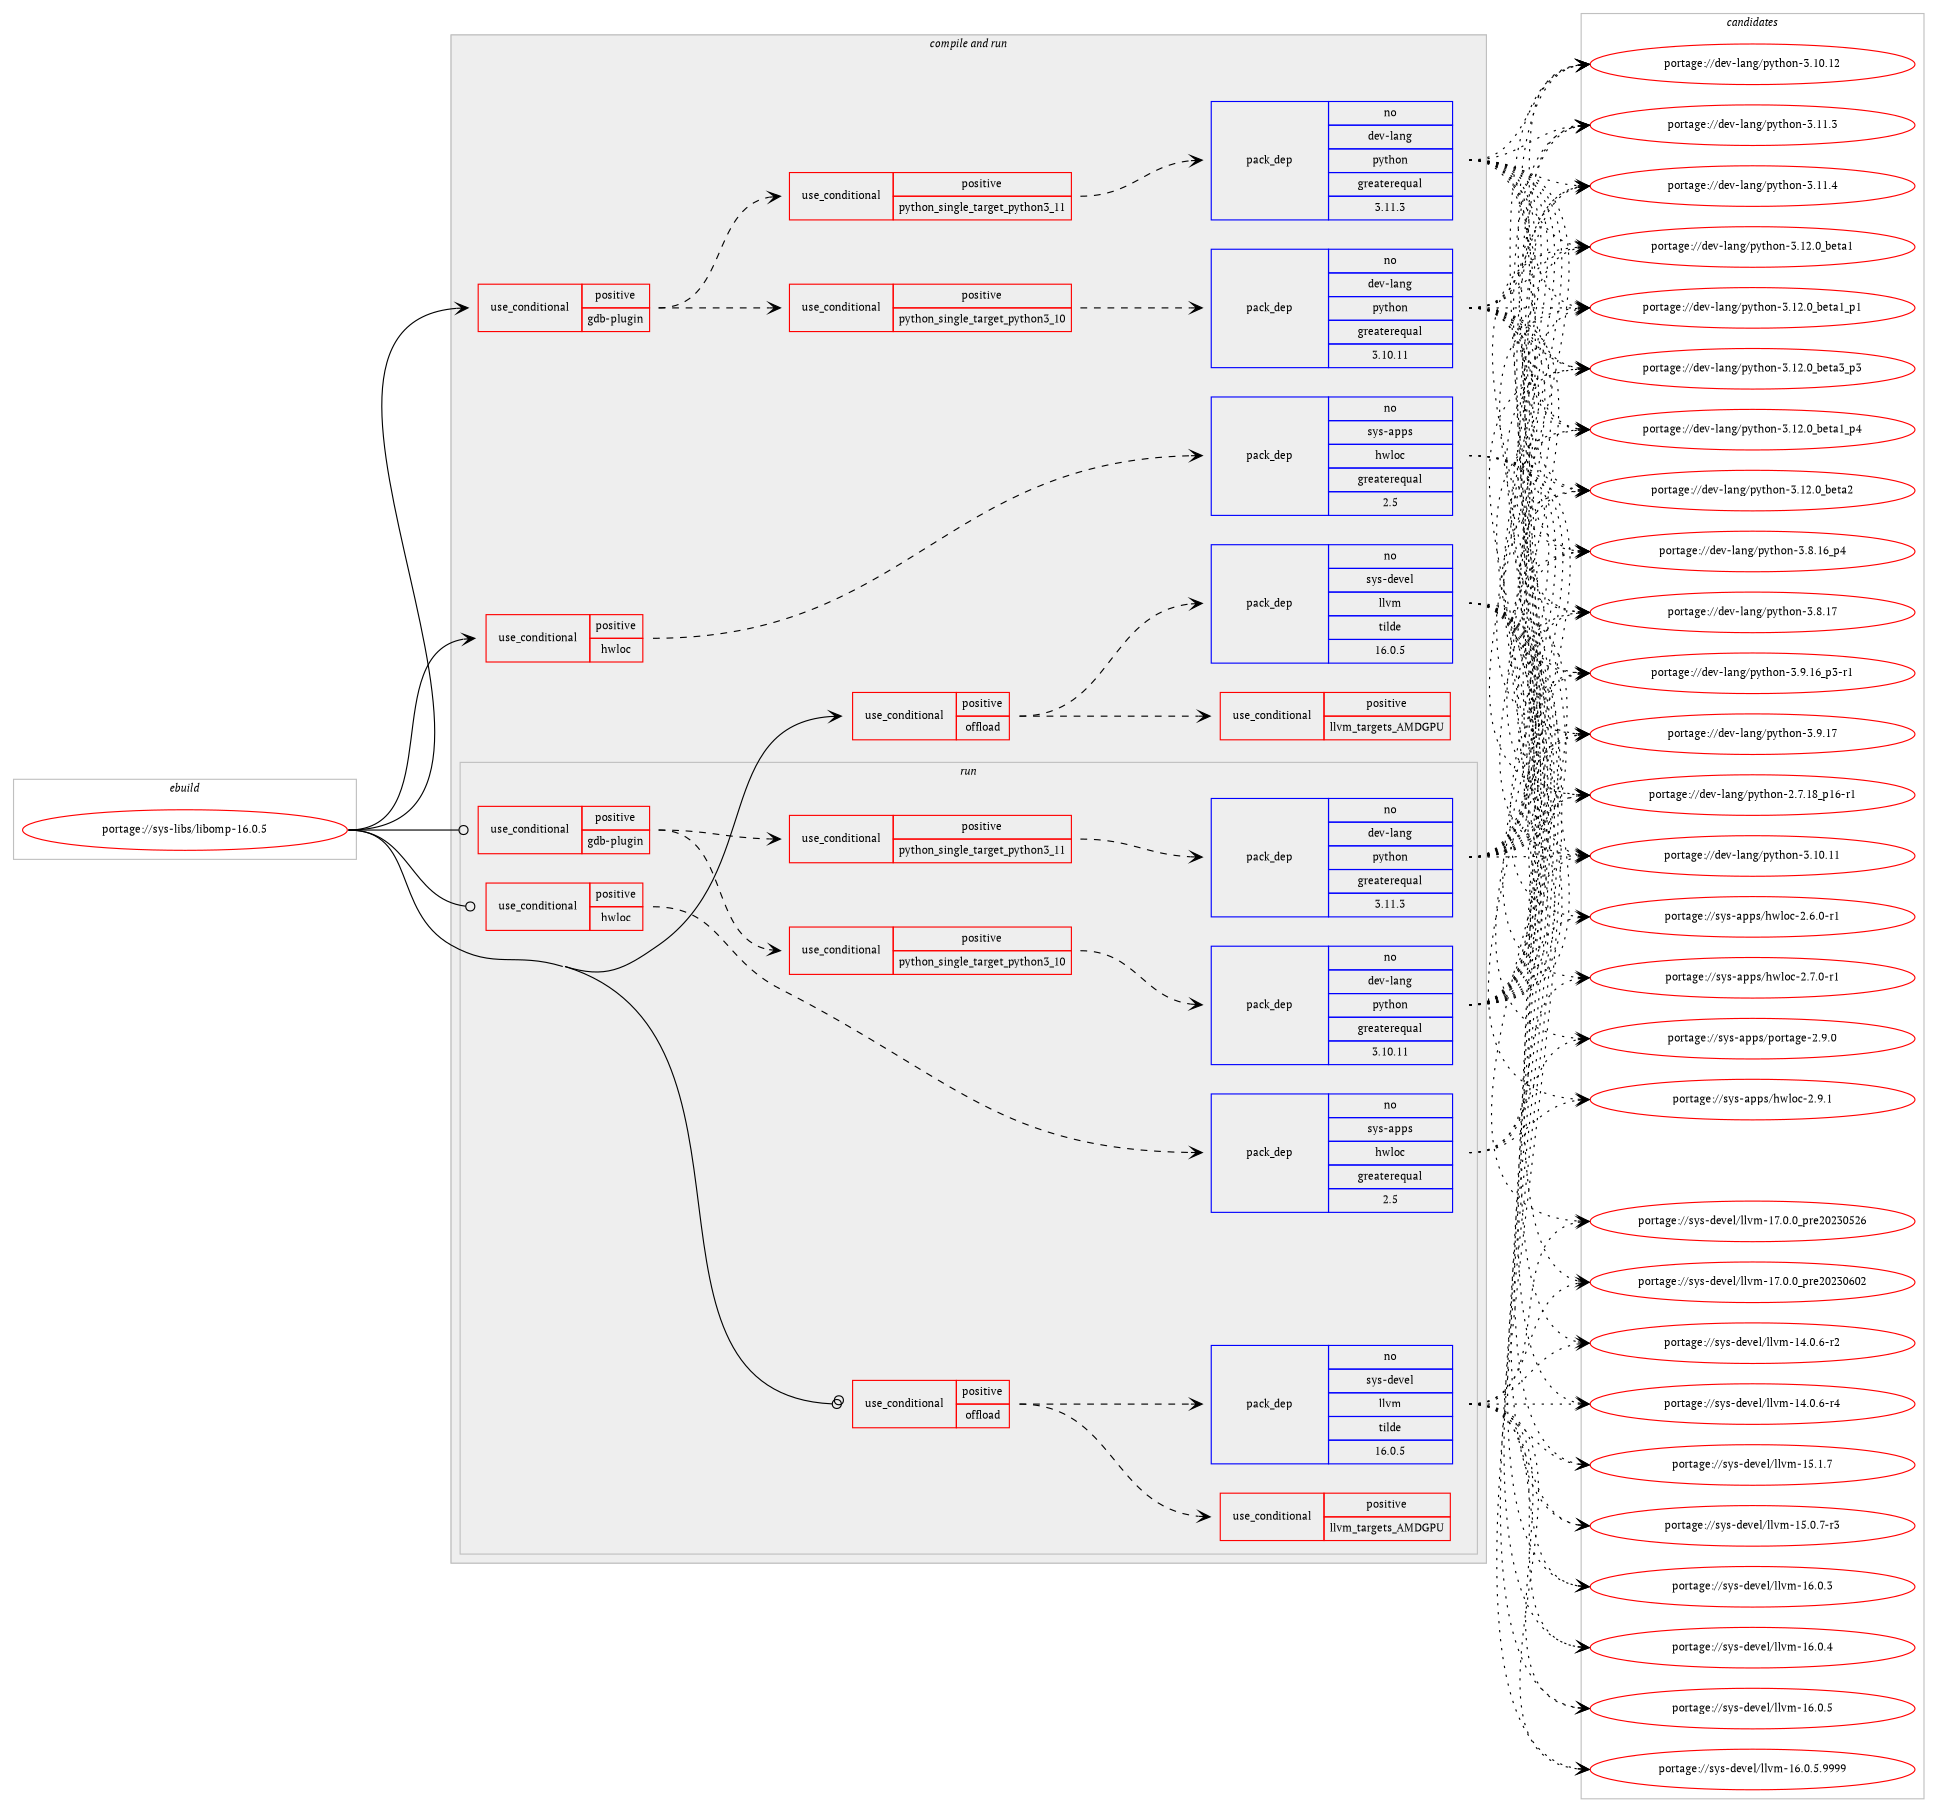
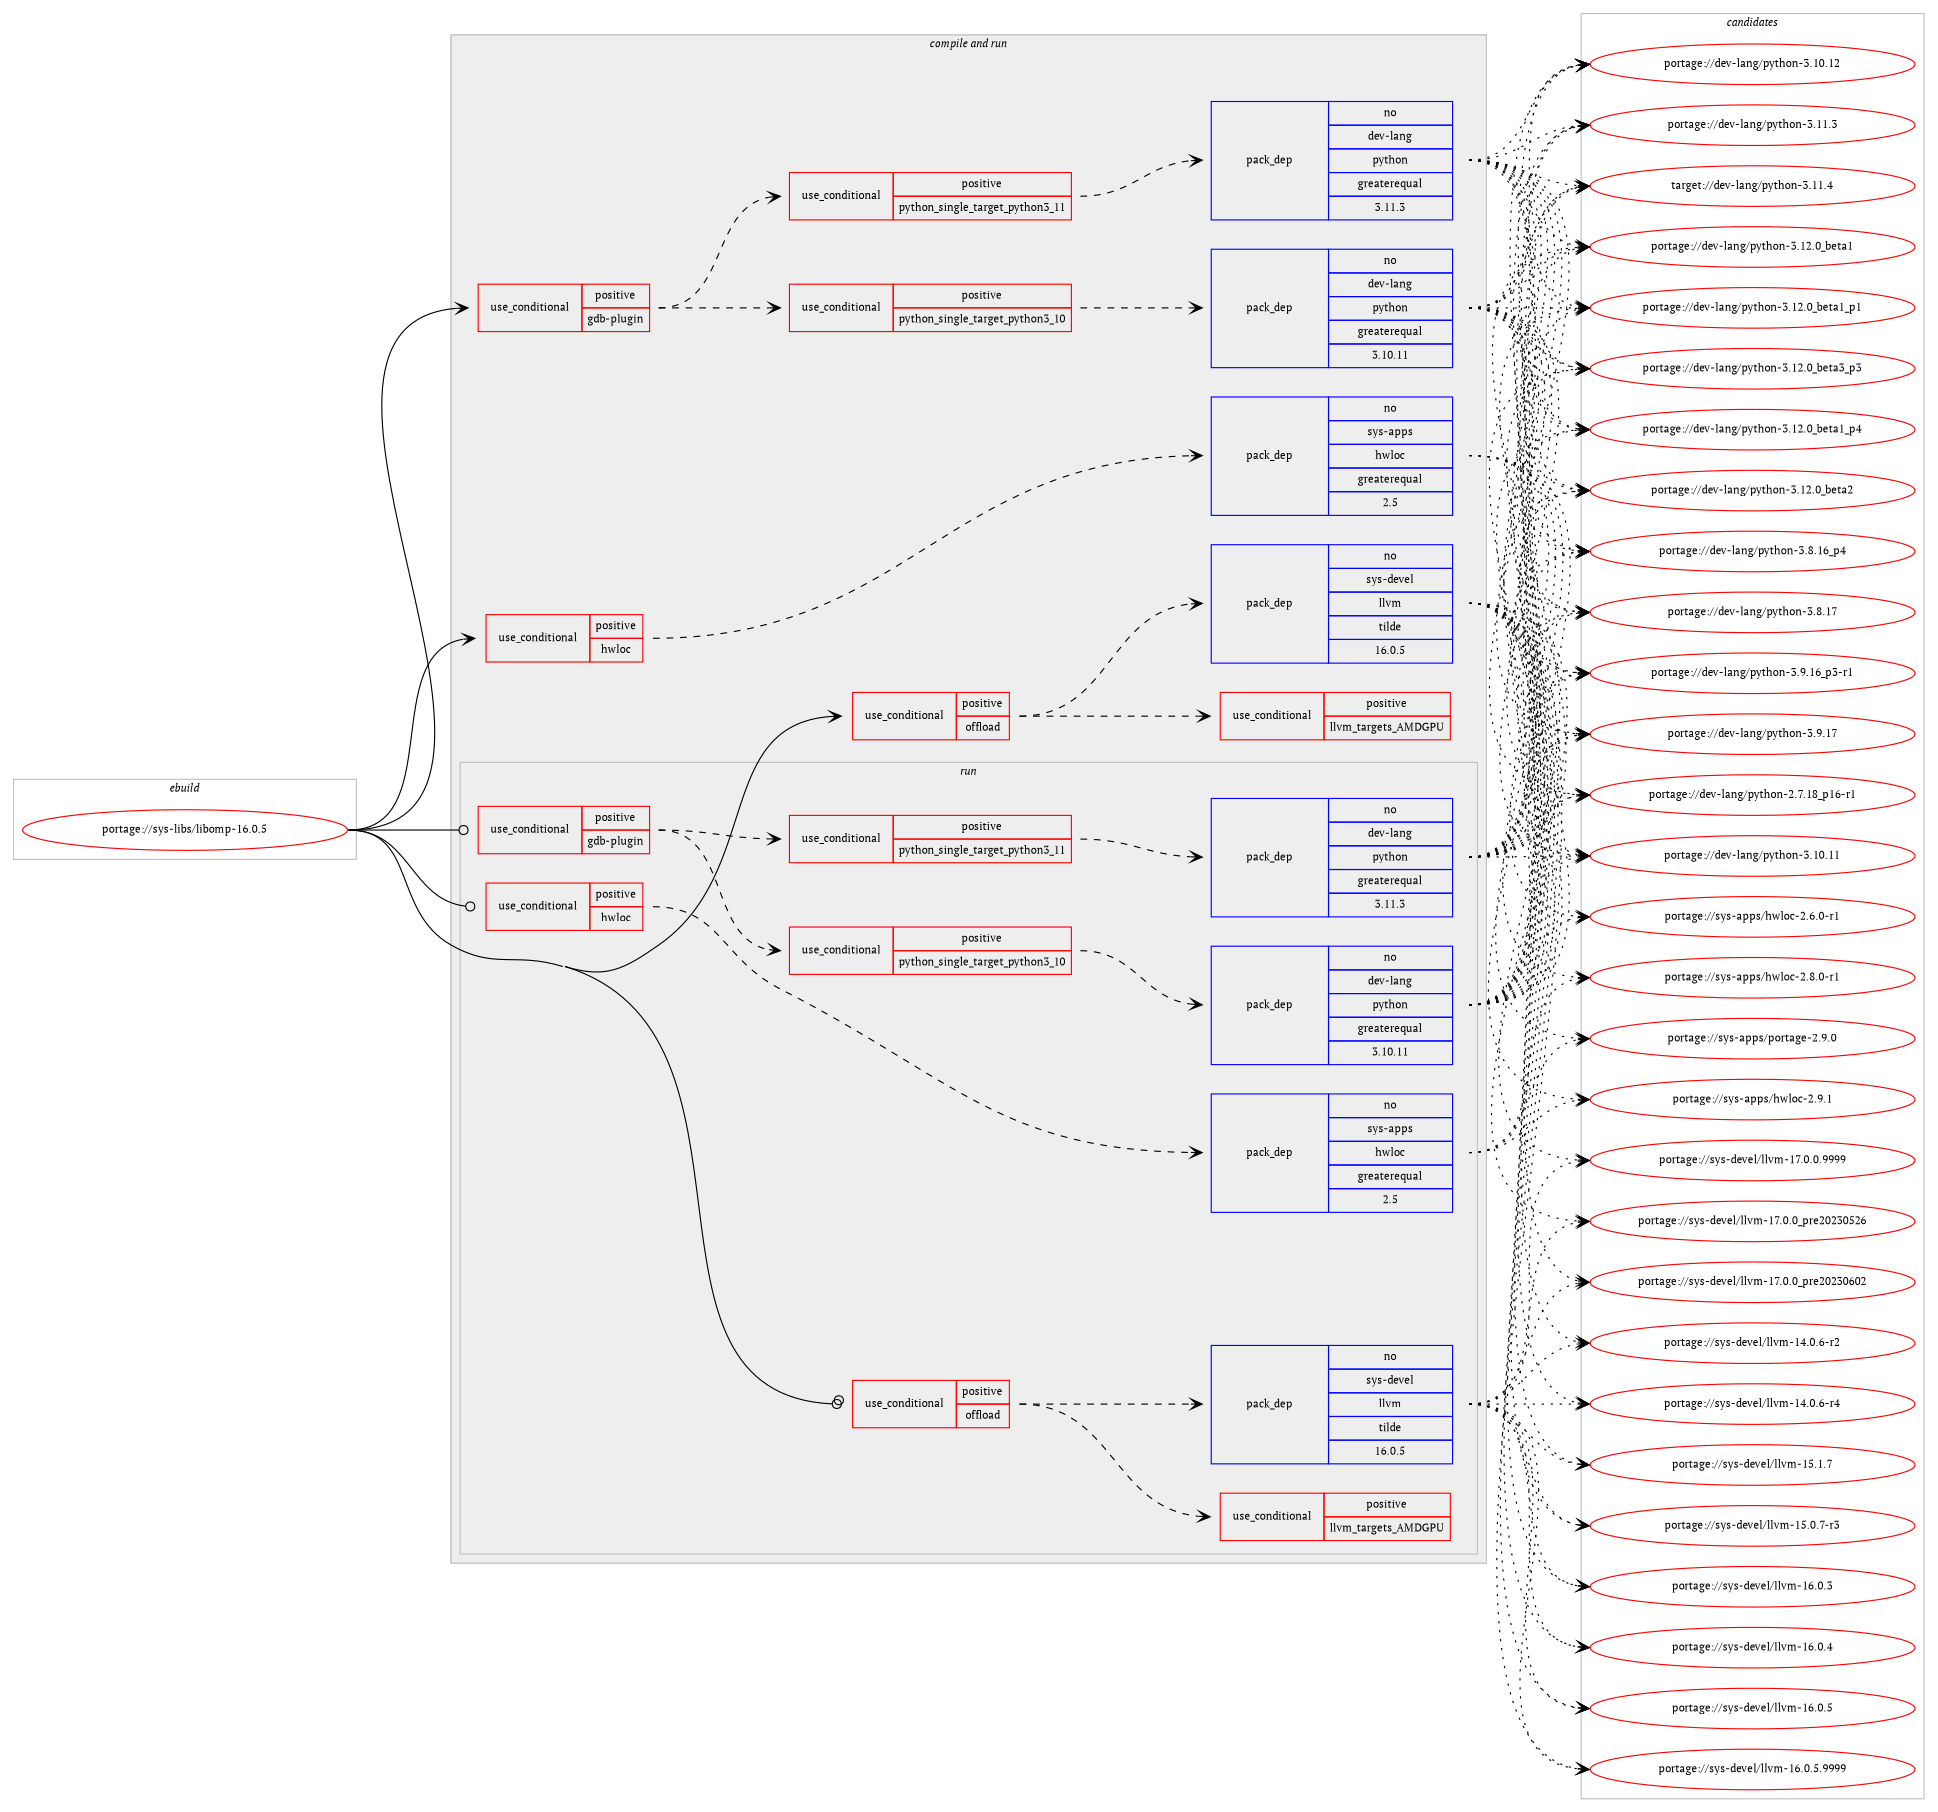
node "portage://dev-lang/python-3.11.4": label "portage://dev-lang/python-3.11.4" -> "target://dev-lang/python-3.11.4"
node "portage://sys-apps/hwloc-2.7.0-r1": label "portage://sys-apps/hwloc-2.7.0-r1" -> "portage://sys-apps/hwloc-2.8.0-r1"
node "portage://sys-devel/llvm-17.0.0.9999": added
